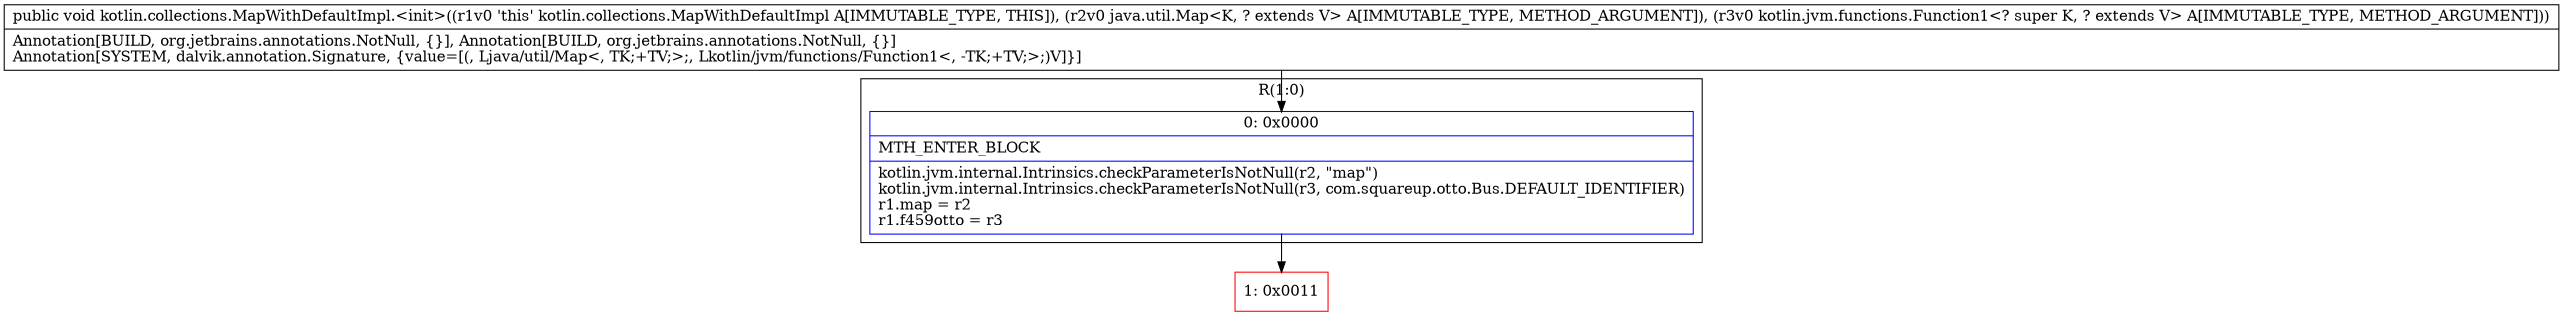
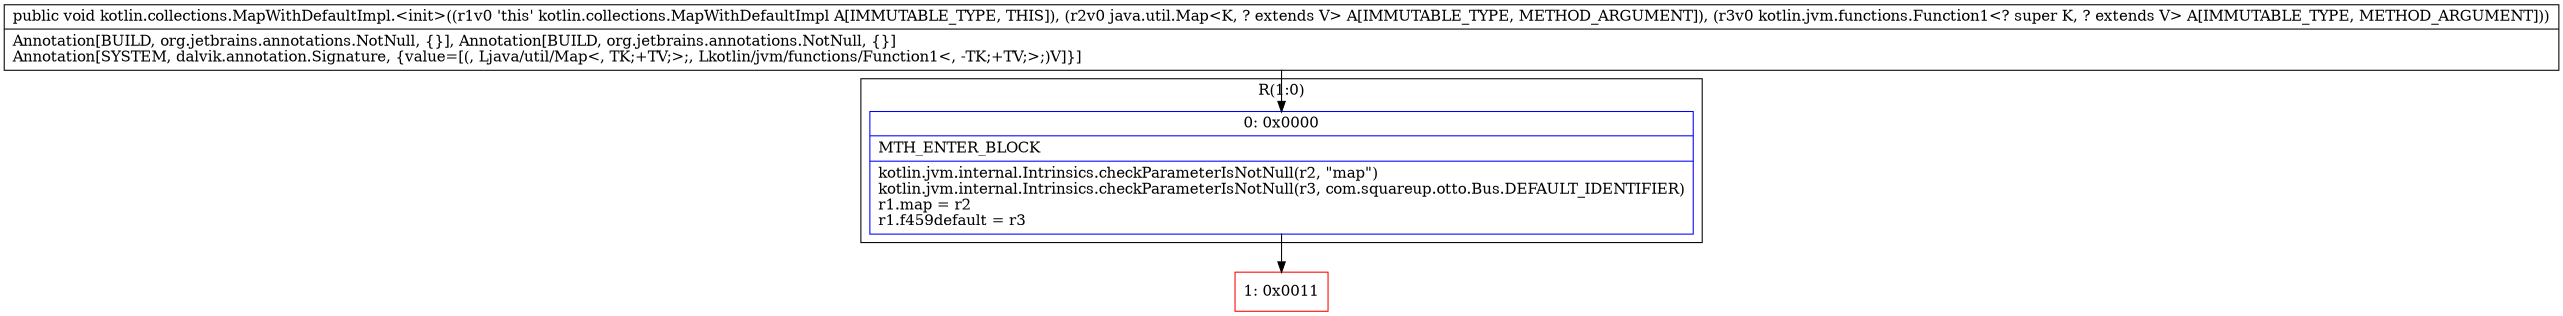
node "0: 0x0000": text "r1.f459otto = r3" -> "r1.f459default = r3"
